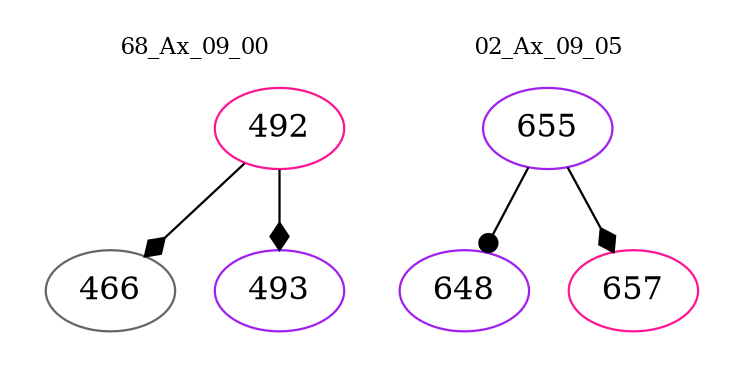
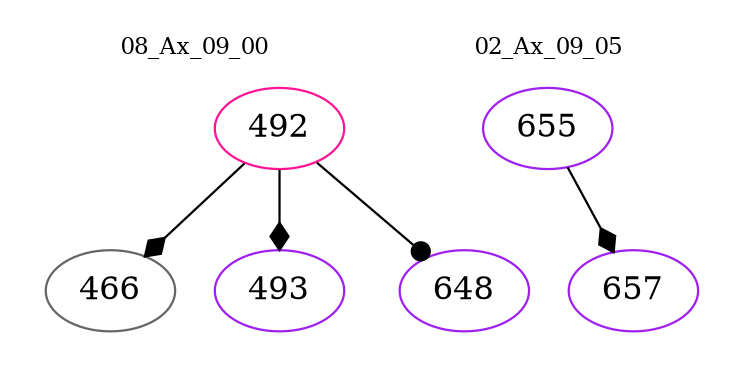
cluster "68_Ax_09_00": label "68_Ax_09_00" -> "08_Ax_09_00"
edge "655" -> "648": now "492" -> "648"
node "657": color deeppink -> purple
